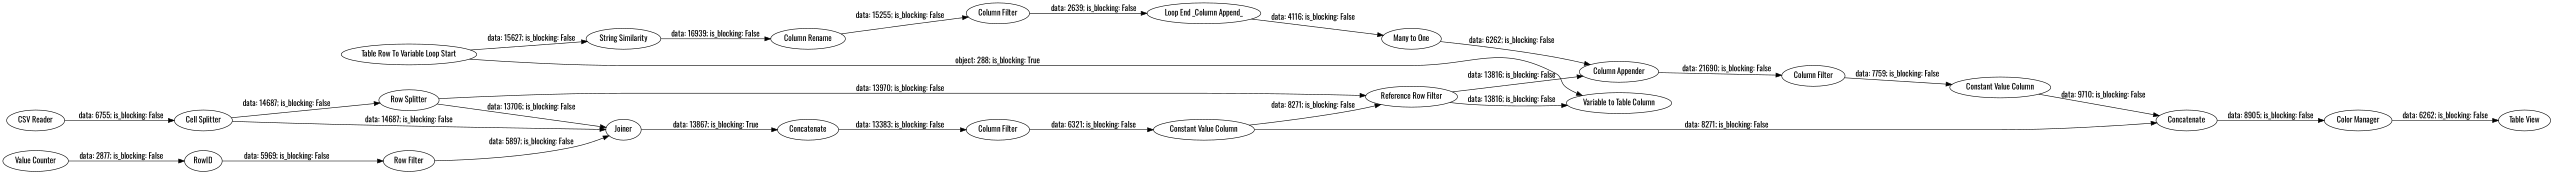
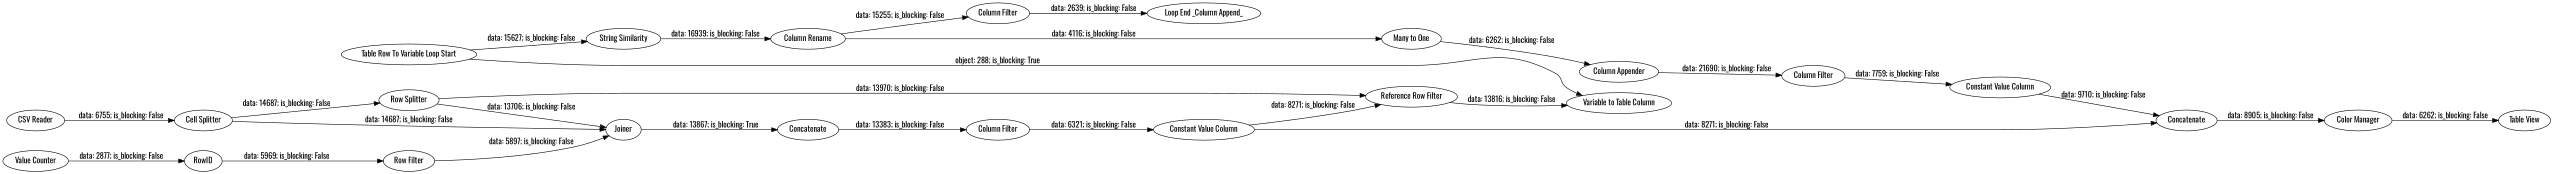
edge "Loop End _Column Append_" -> "Many to One": now "Column Rename" -> "Many to One"
edge "Reference Row Filter" -> "Column Appender": removed, label "data: 13816; is_blocking: False"
